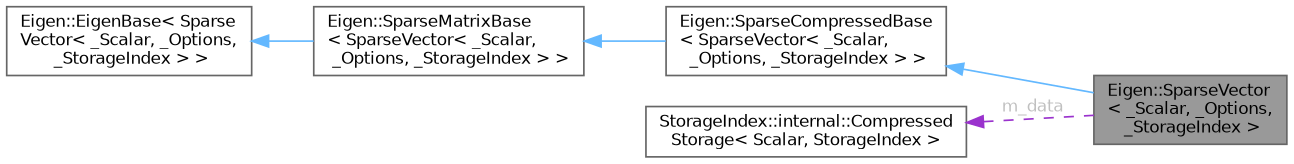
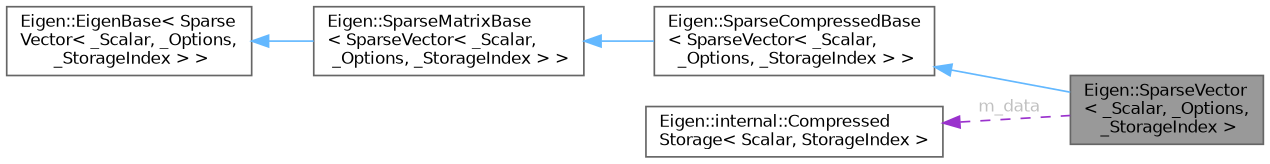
node "StorageIndex::internal::Compressed Storage< Scalar, StorageIndex >": label "StorageIndex::internal::Compressed Storage< Scalar, StorageIndex >" -> "Eigen::internal::Compressed Storage< Scalar, StorageIndex >"
